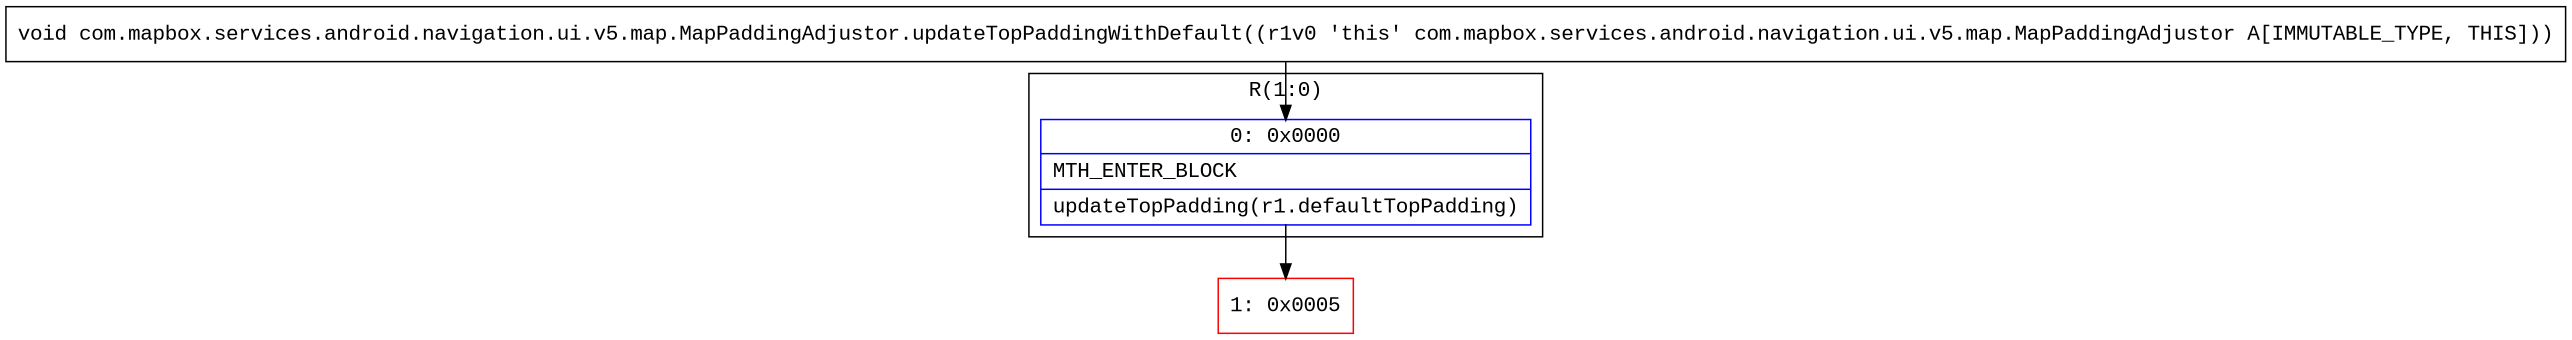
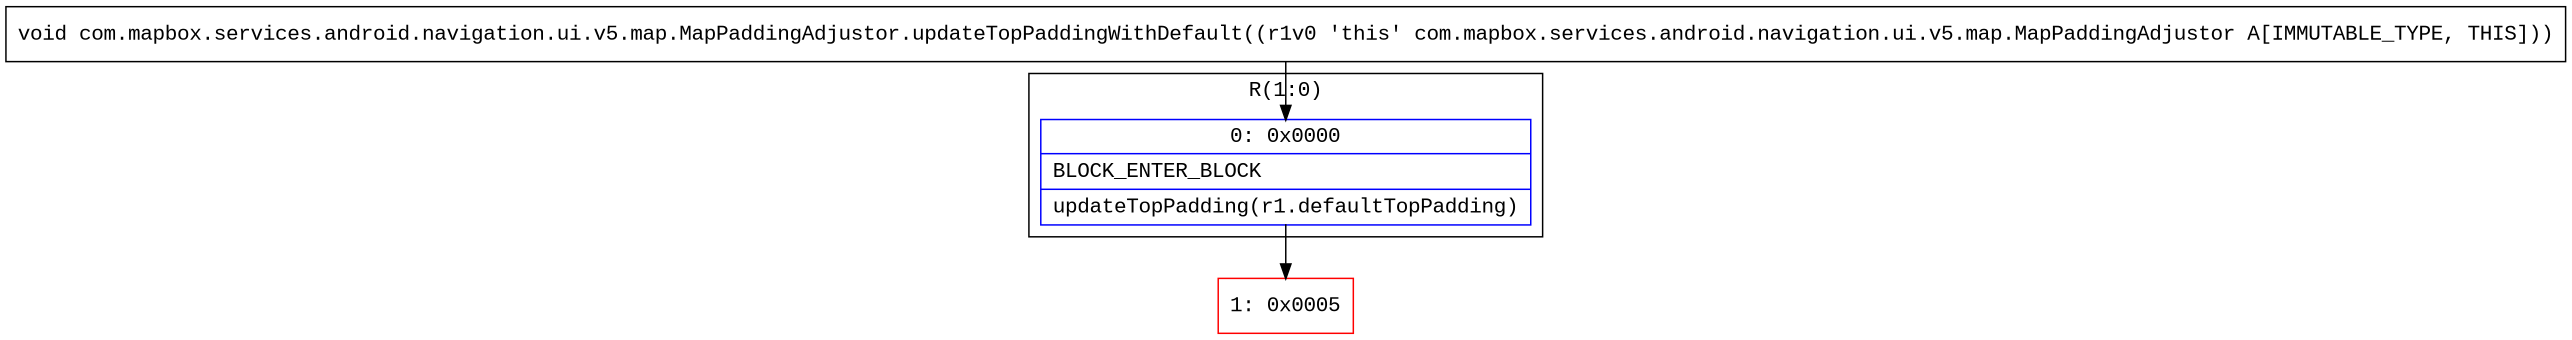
node "0: 0x0000": text "MTH_ENTER_BLOCK" -> "BLOCK_ENTER_BLOCK"
